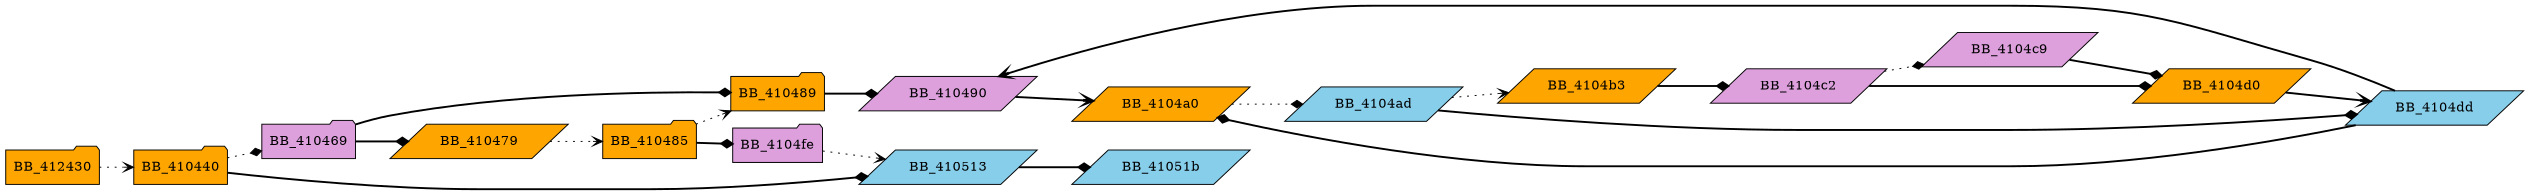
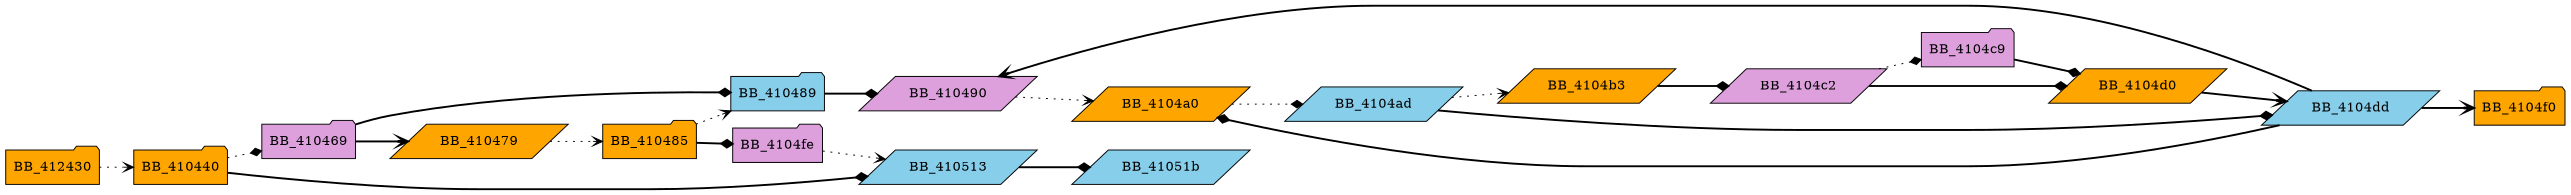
node "BB_4104c9": shape parallelogram -> folder
node "BB_410489": fillcolor orange -> skyblue
edge "BB_410490" -> "BB_4104a0": style bold -> dotted
node "BB_4104f0": added
edge "BB_410469" -> "BB_410479": arrowhead diamond -> vee
